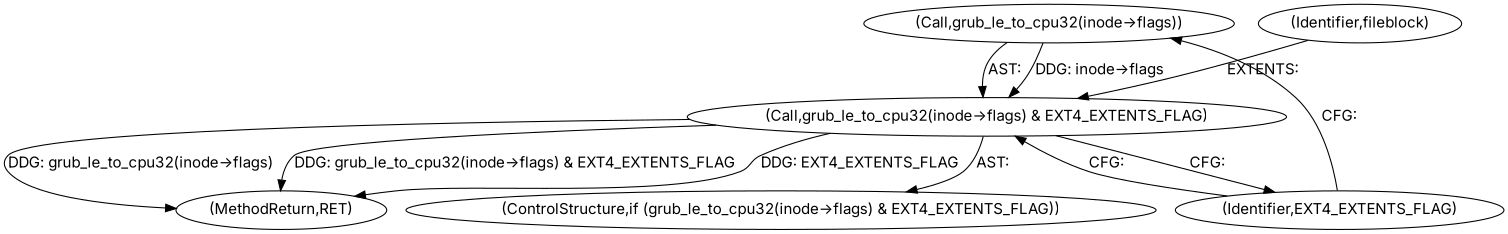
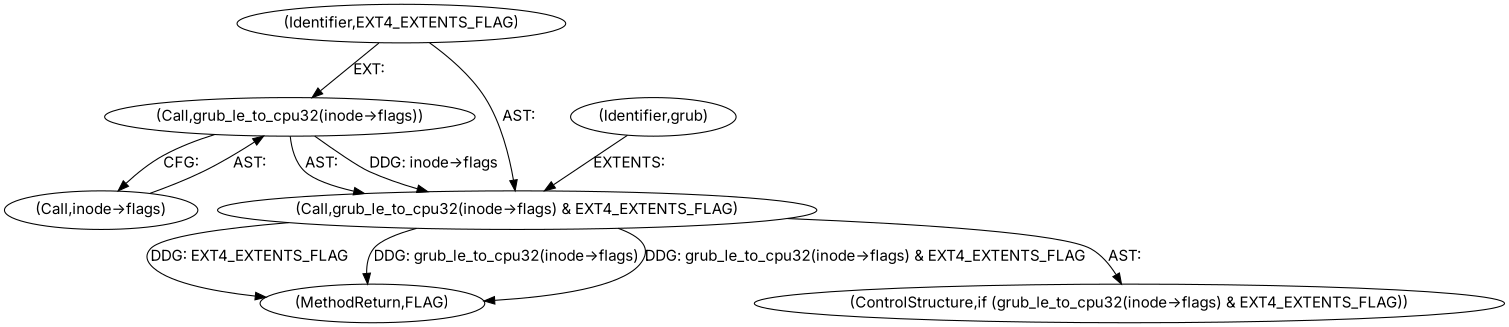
node "(Identifier,fileblock)": label "(Identifier,fileblock)" -> "(Identifier,grub)"
edge "(Identifier,EXT4_EXTENTS_FLAG)" -> "(Call,grub_le_to_cpu32(inode->flags))": label "CFG: " -> "EXT: "
edge "(Call,grub_le_to_cpu32(inode->flags) & EXT4_EXTENTS_FLAG)" -> "(Identifier,EXT4_EXTENTS_FLAG)": removed, label "CFG:"
edge "(Identifier,EXT4_EXTENTS_FLAG)" -> "(Call,grub_le_to_cpu32(inode->flags) & EXT4_EXTENTS_FLAG)": label "CFG: " -> "AST: "
node "(Call,inode->flags)": added
node "(MethodReturn,RET)": label "(MethodReturn,RET)" -> "(MethodReturn,FLAG)"
